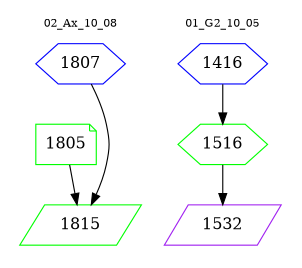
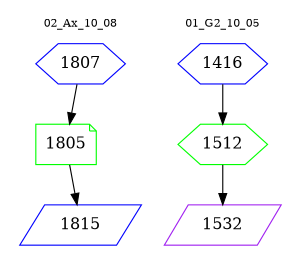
edge "1807" -> "1815": now "1807" -> "1805"
node "1516": label "1516" -> "1512"
node "1815": color green -> blue
